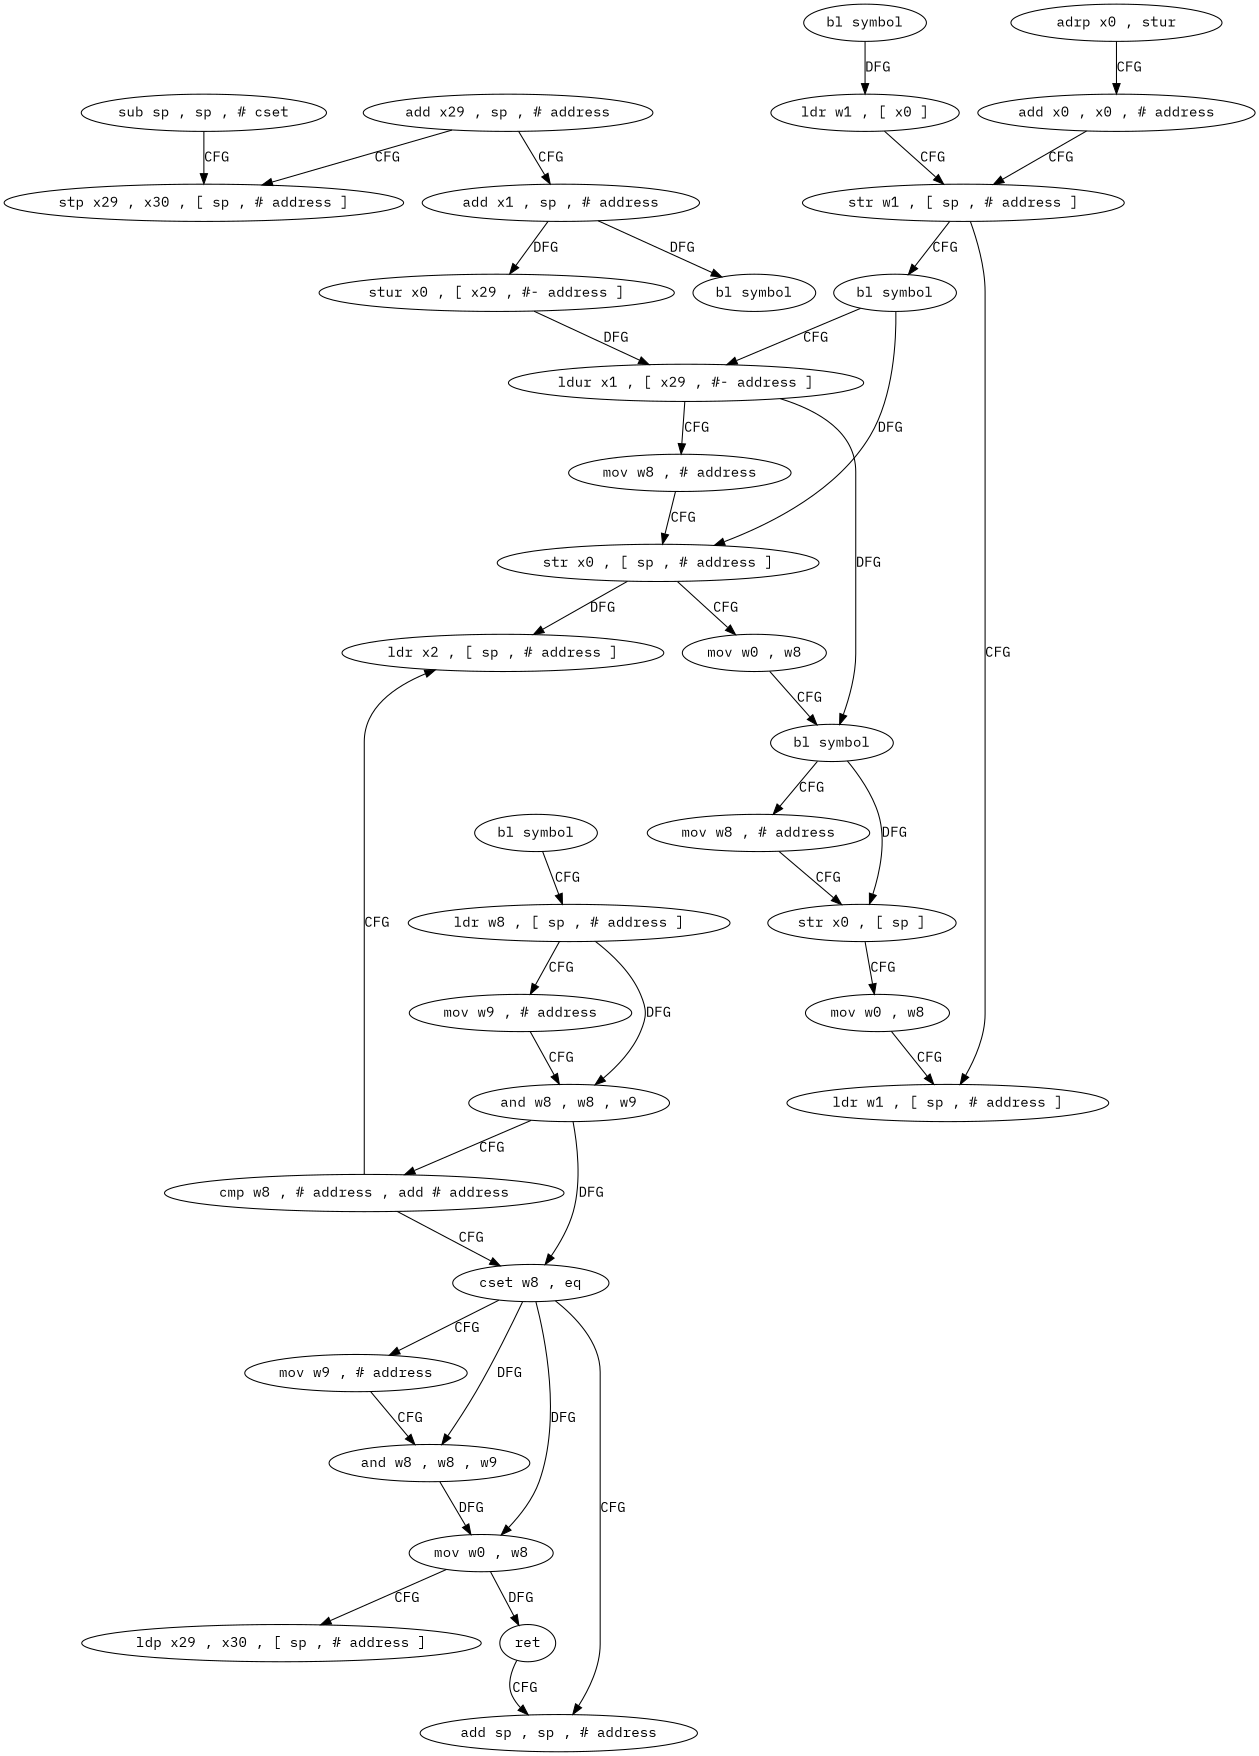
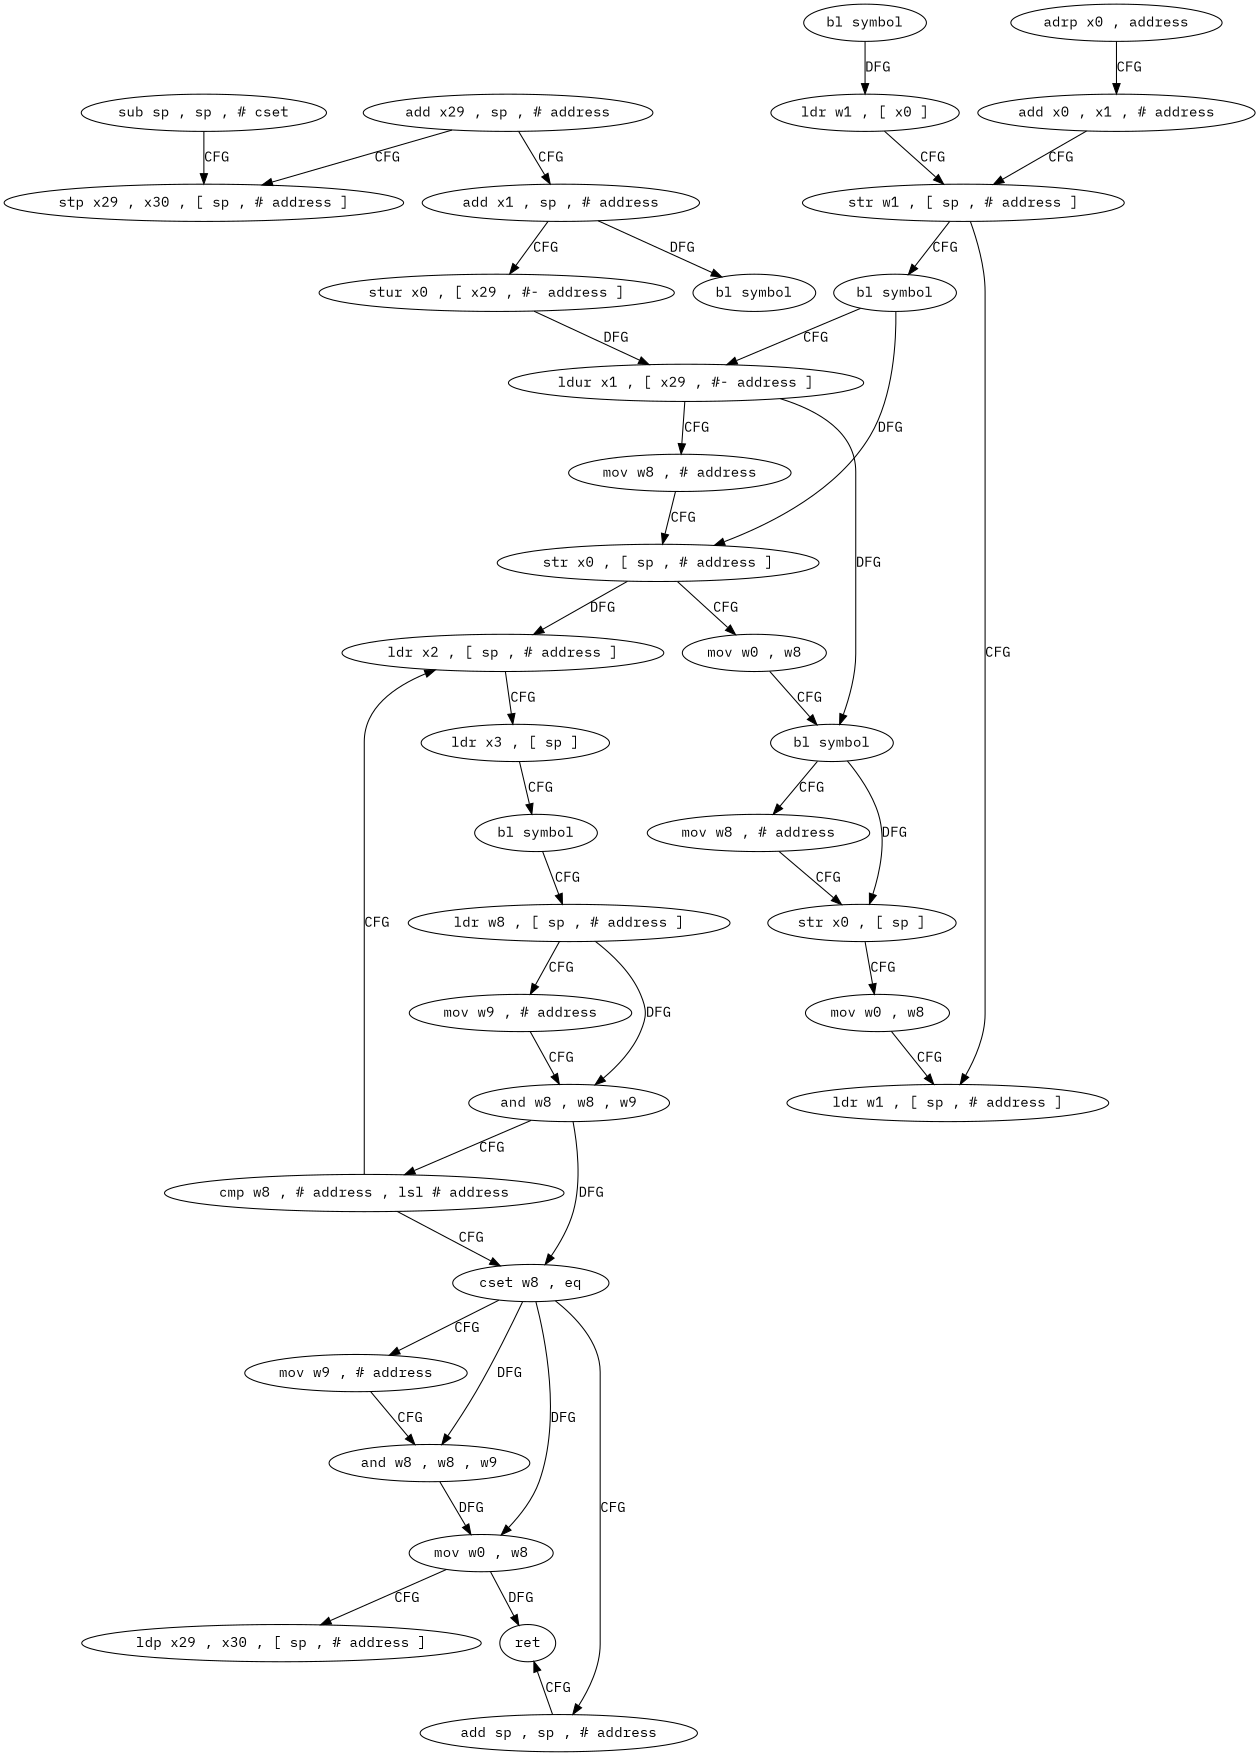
node "adrp x0 , stur": label "adrp x0 , stur" -> "adrp x0 , address"
node "add x0 , x0 , # address": label "add x0 , x0 , # address" -> "add x0 , x1 , # address"
edge "add x1 , sp , # address" -> "stur x0 , [ x29 , #- address ]": label "DFG" -> "CFG"
node "ldr x3 , [ sp ]": added
node "cmp w8 , # address , add # address": label "cmp w8 , # address , add # address" -> "cmp w8 , # address , lsl # address"
edge "ret" -> "add sp , sp , # address": reversed
